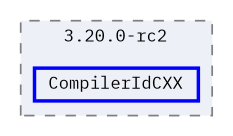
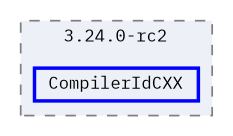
cluster "3.20.0-rc2": label "3.20.0-rc2" -> "3.24.0-rc2"
